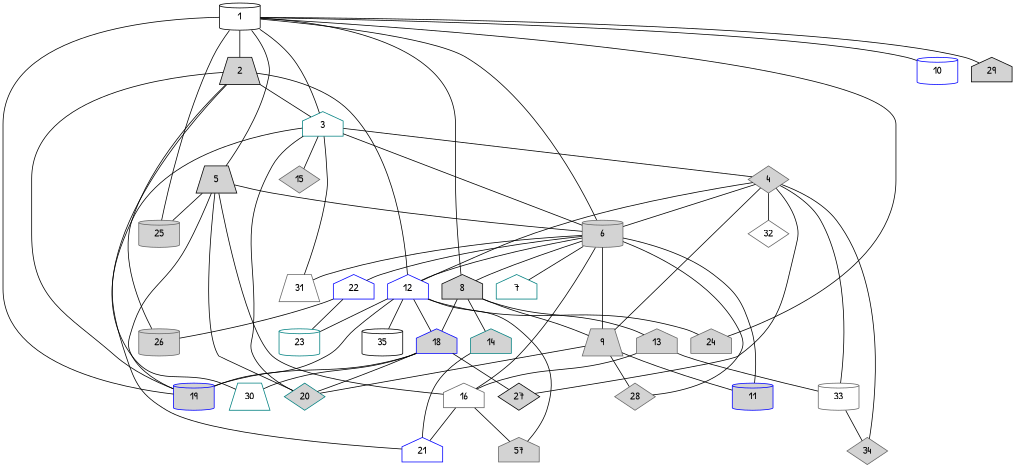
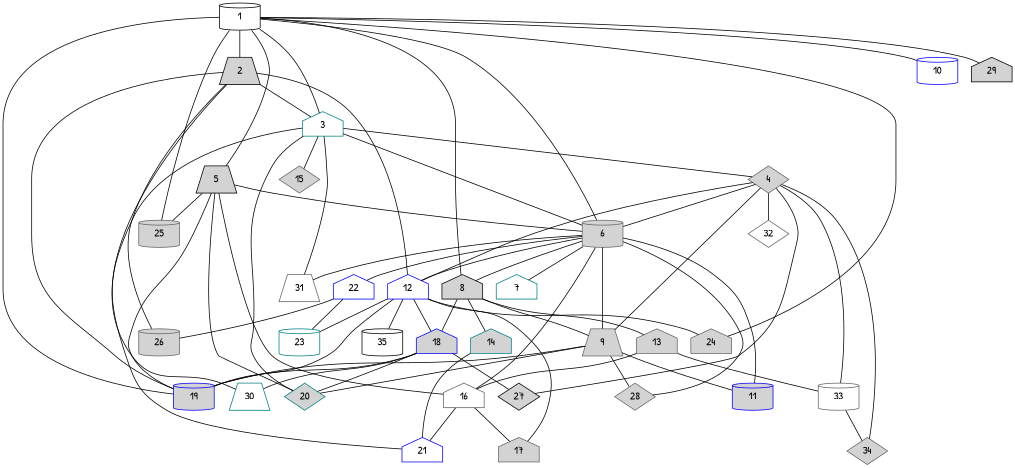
edge "9" -- "19": added
node "57": label "57" -> "17"
